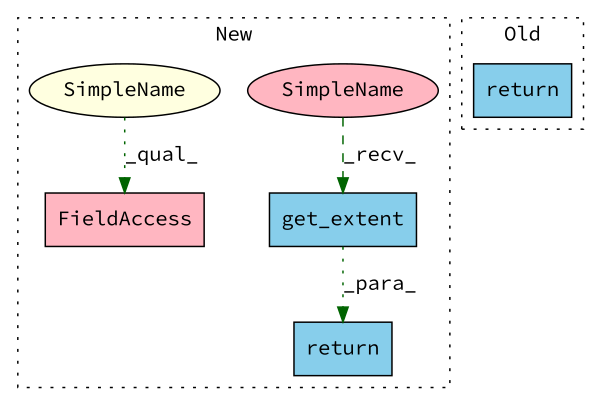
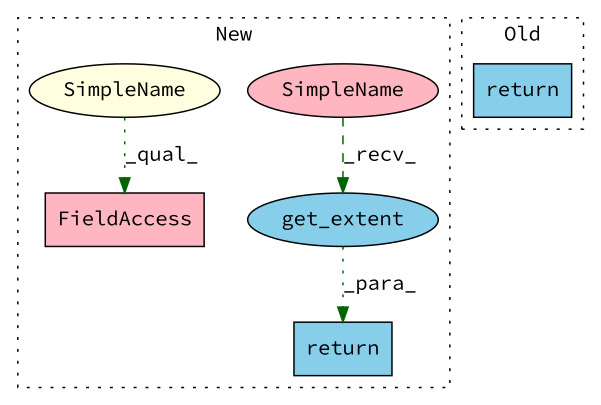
node "get_extent": shape box -> ellipse
